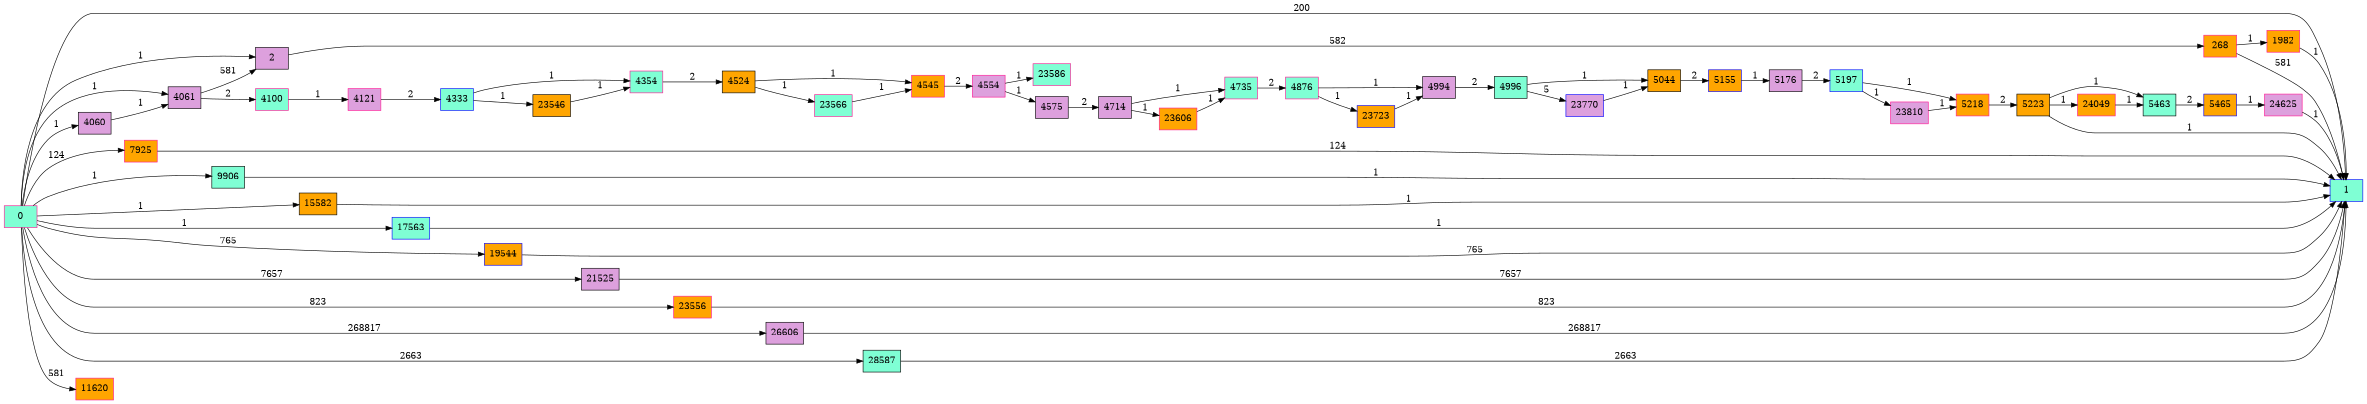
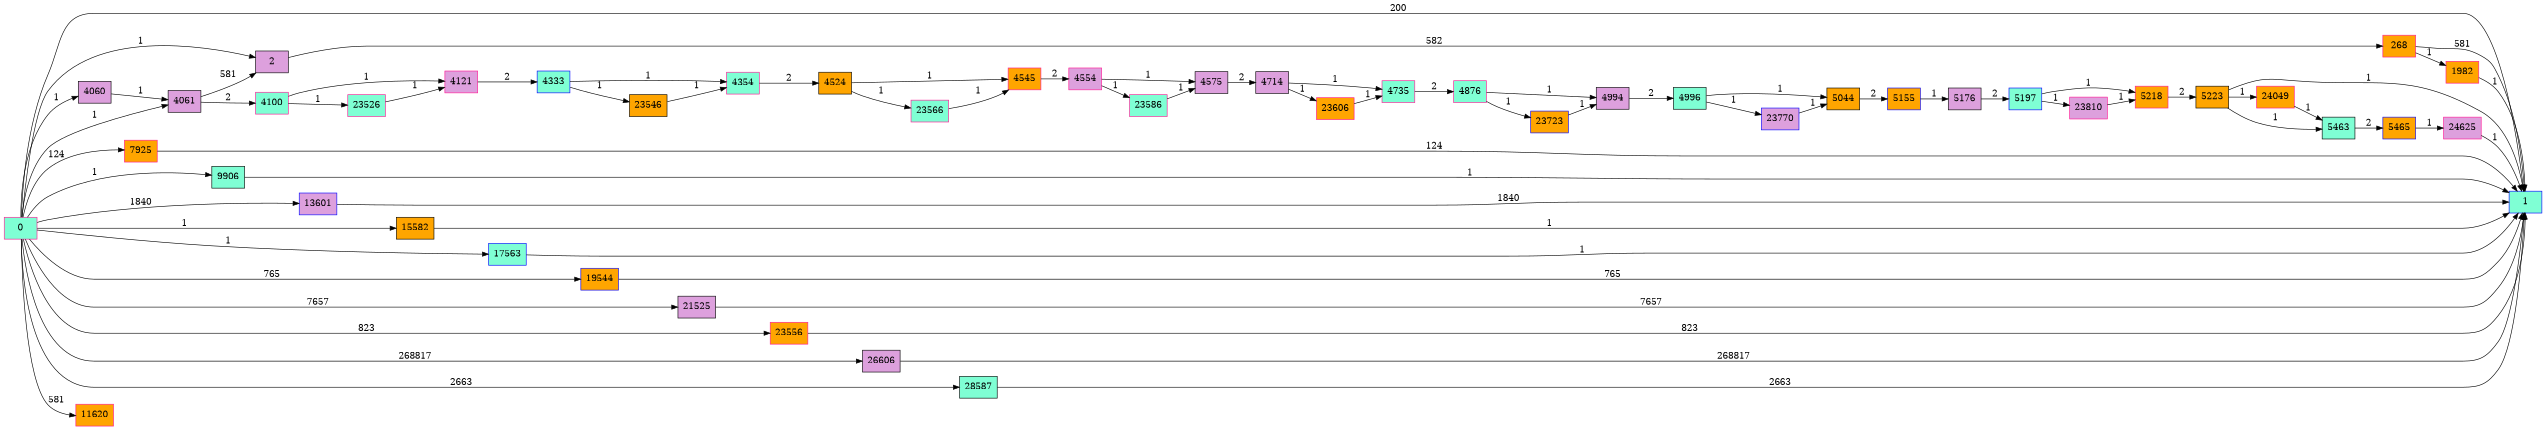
edge "4996" -> "23770": label "5" -> "1"
edge "23586" -> "4575": added, label "1"
node "23526": added
node "13601": added
